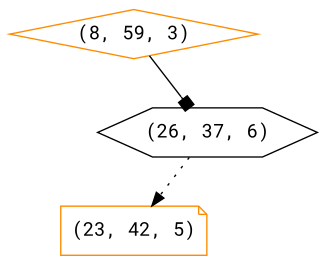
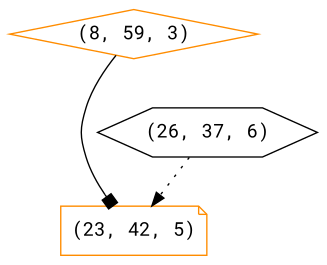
edge "(8, 59, 3)" -> "(26, 37, 6)": now "(8, 59, 3)" -> "(23, 42, 5)"
